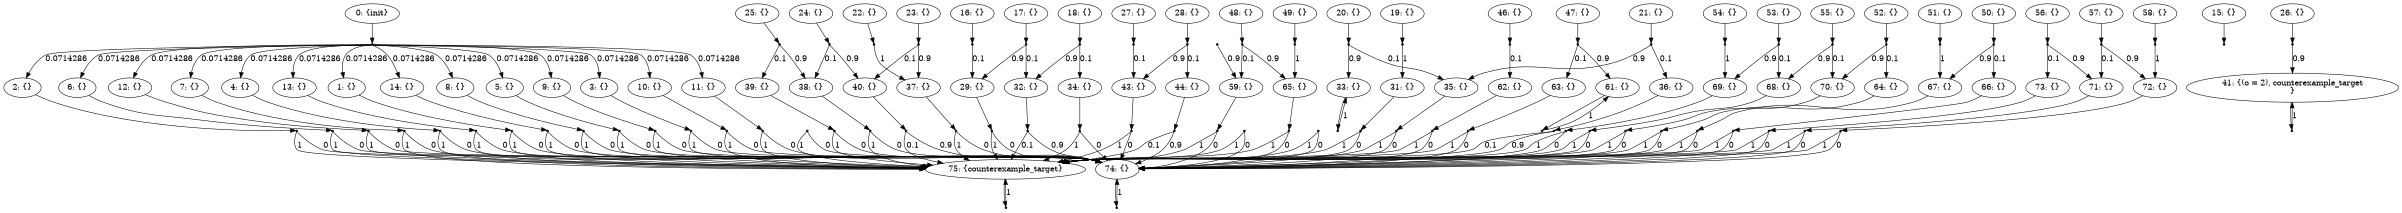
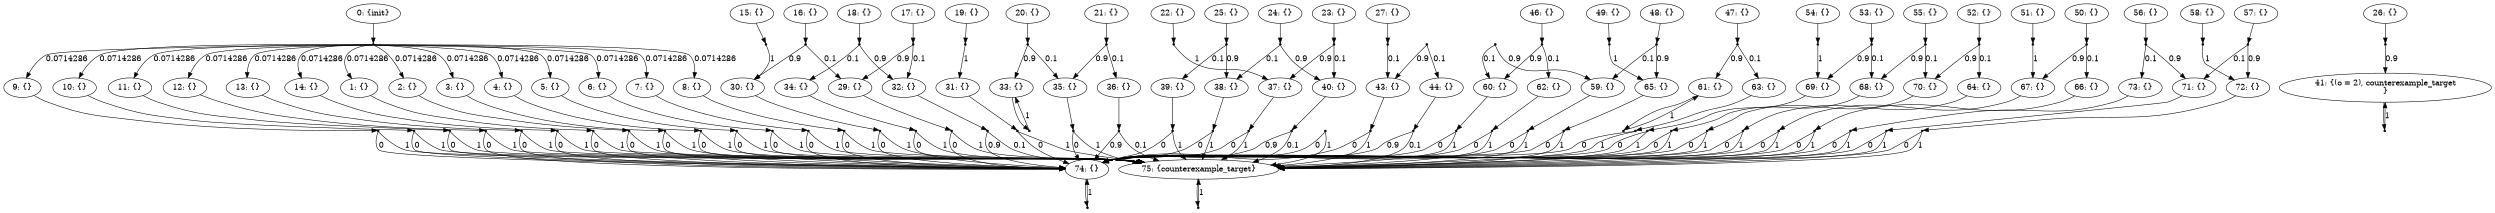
node "28: {}": removed
node "30: {}": added
node "60: {}": added
